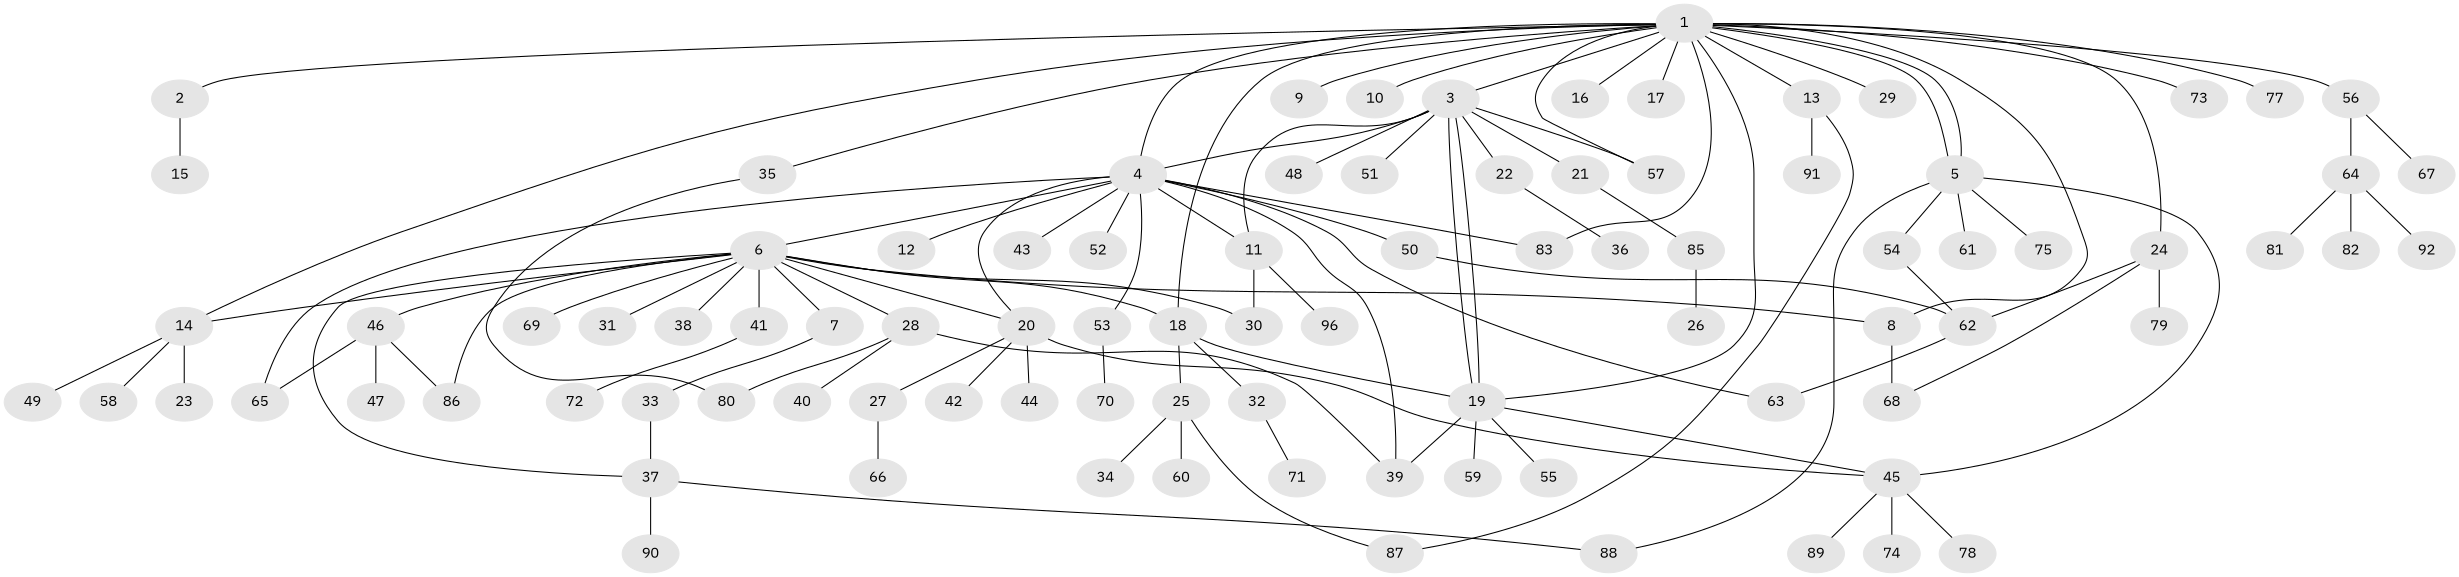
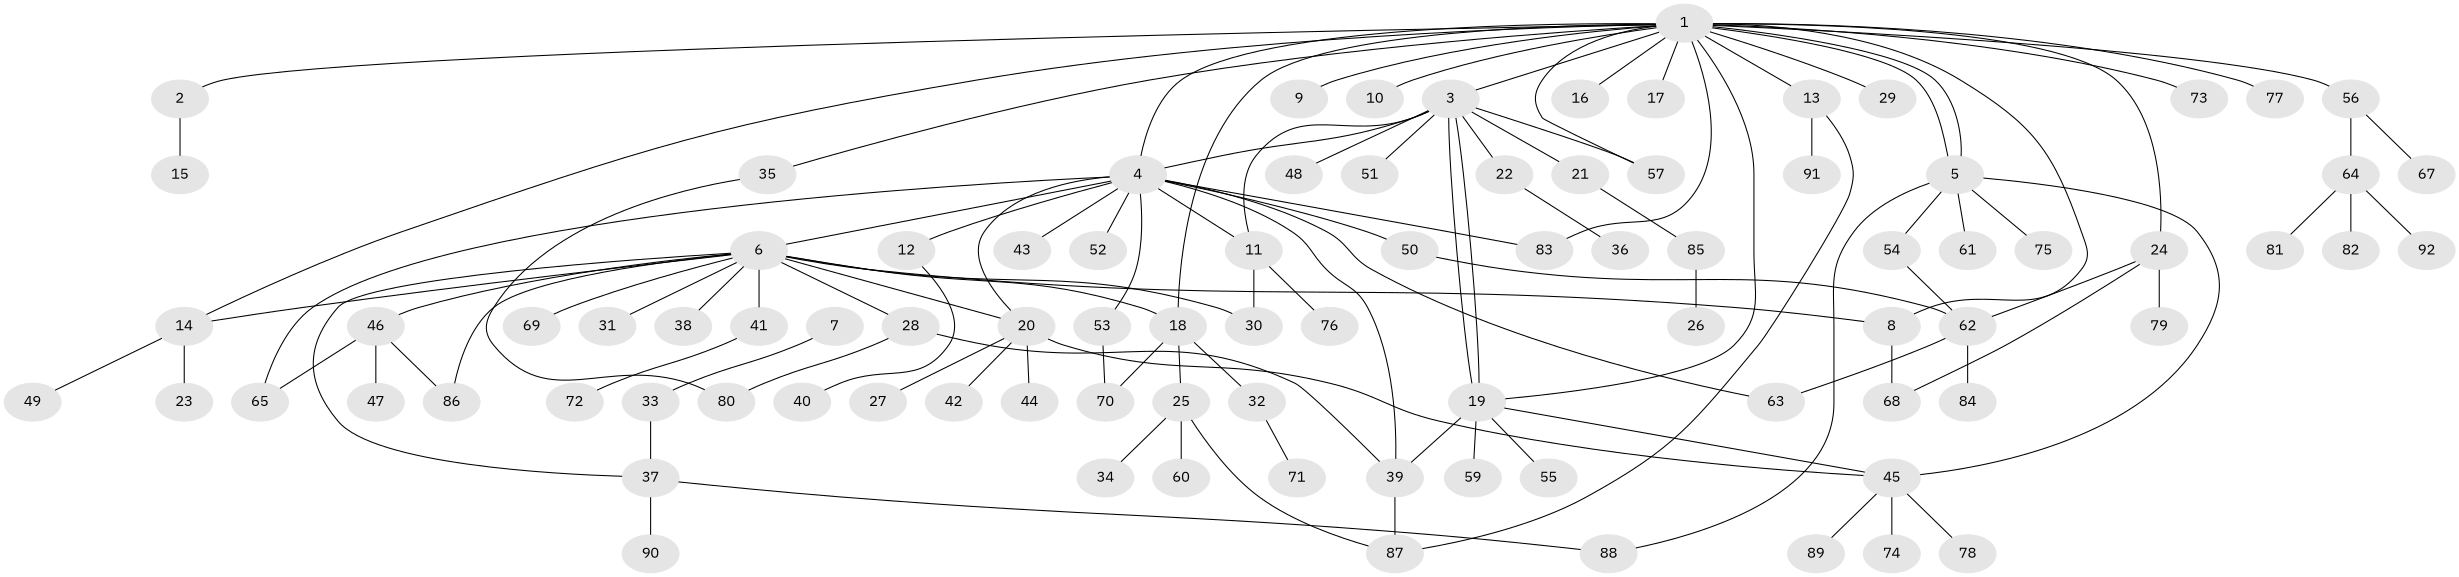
edge "6" -- "7": removed
node "96": label "96" -> "76"
edge "28" -- "40": now "12" -- "40"
edge "18" -- "19": now "18" -- "70"
node "58": removed
node "84": added
node "66": removed
edge "39" -- "87": added
